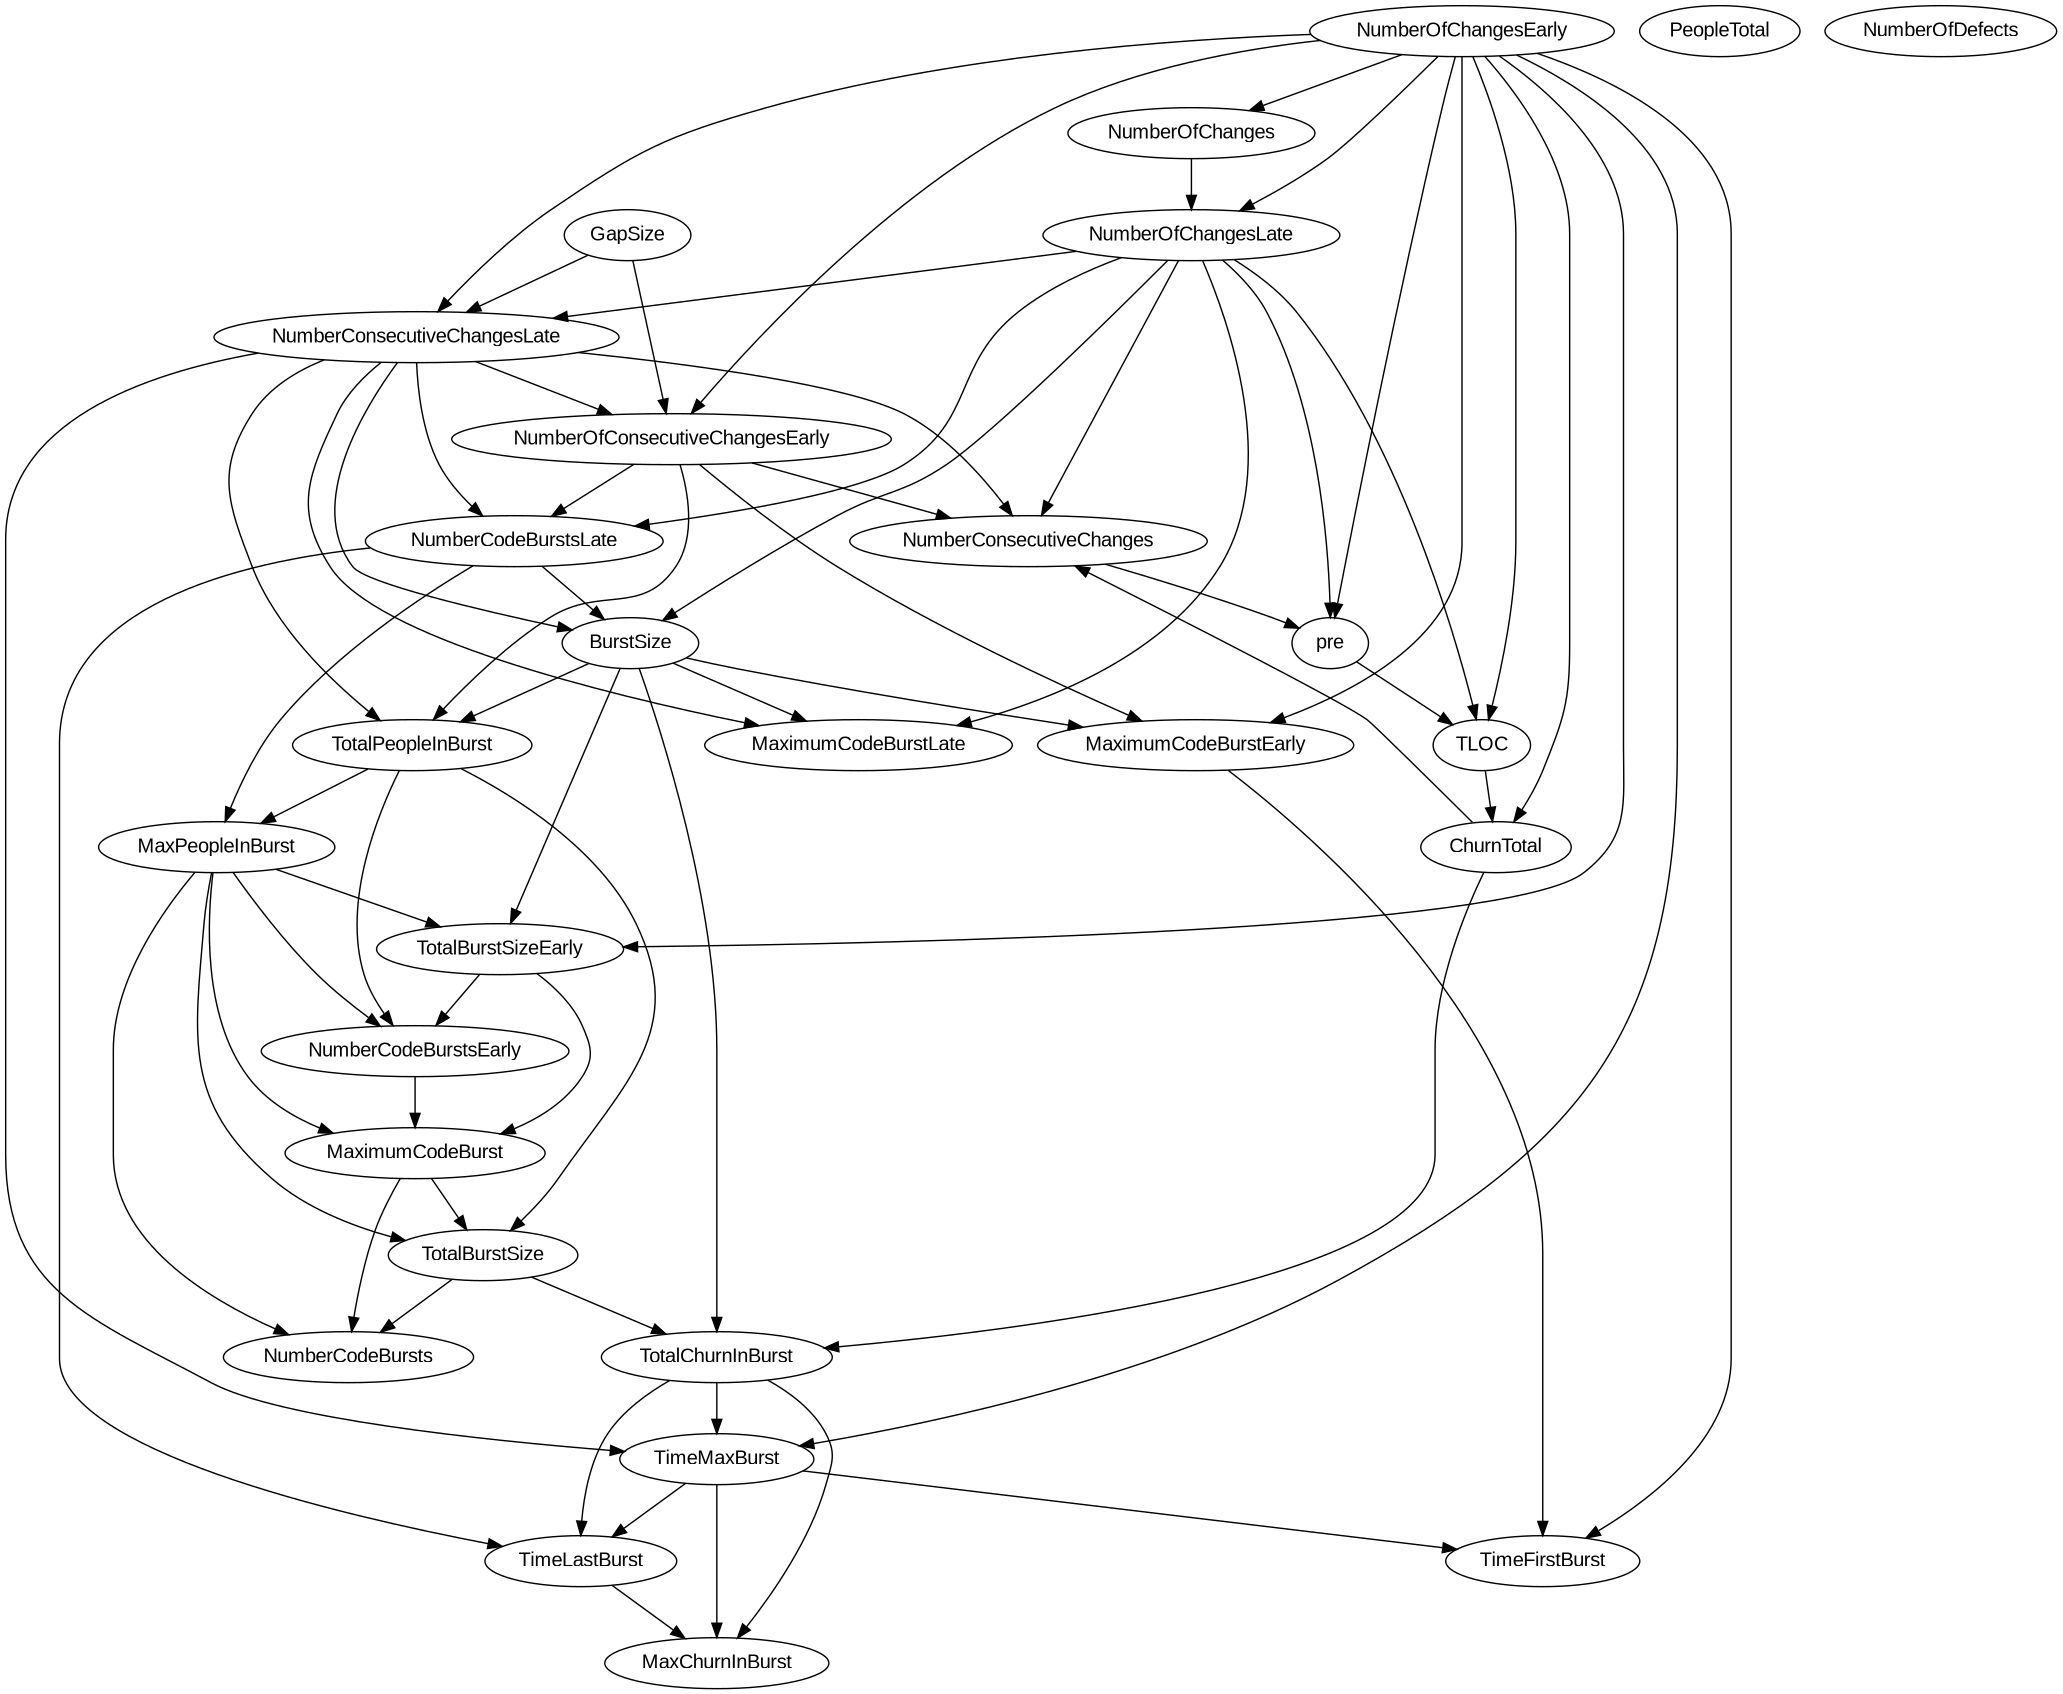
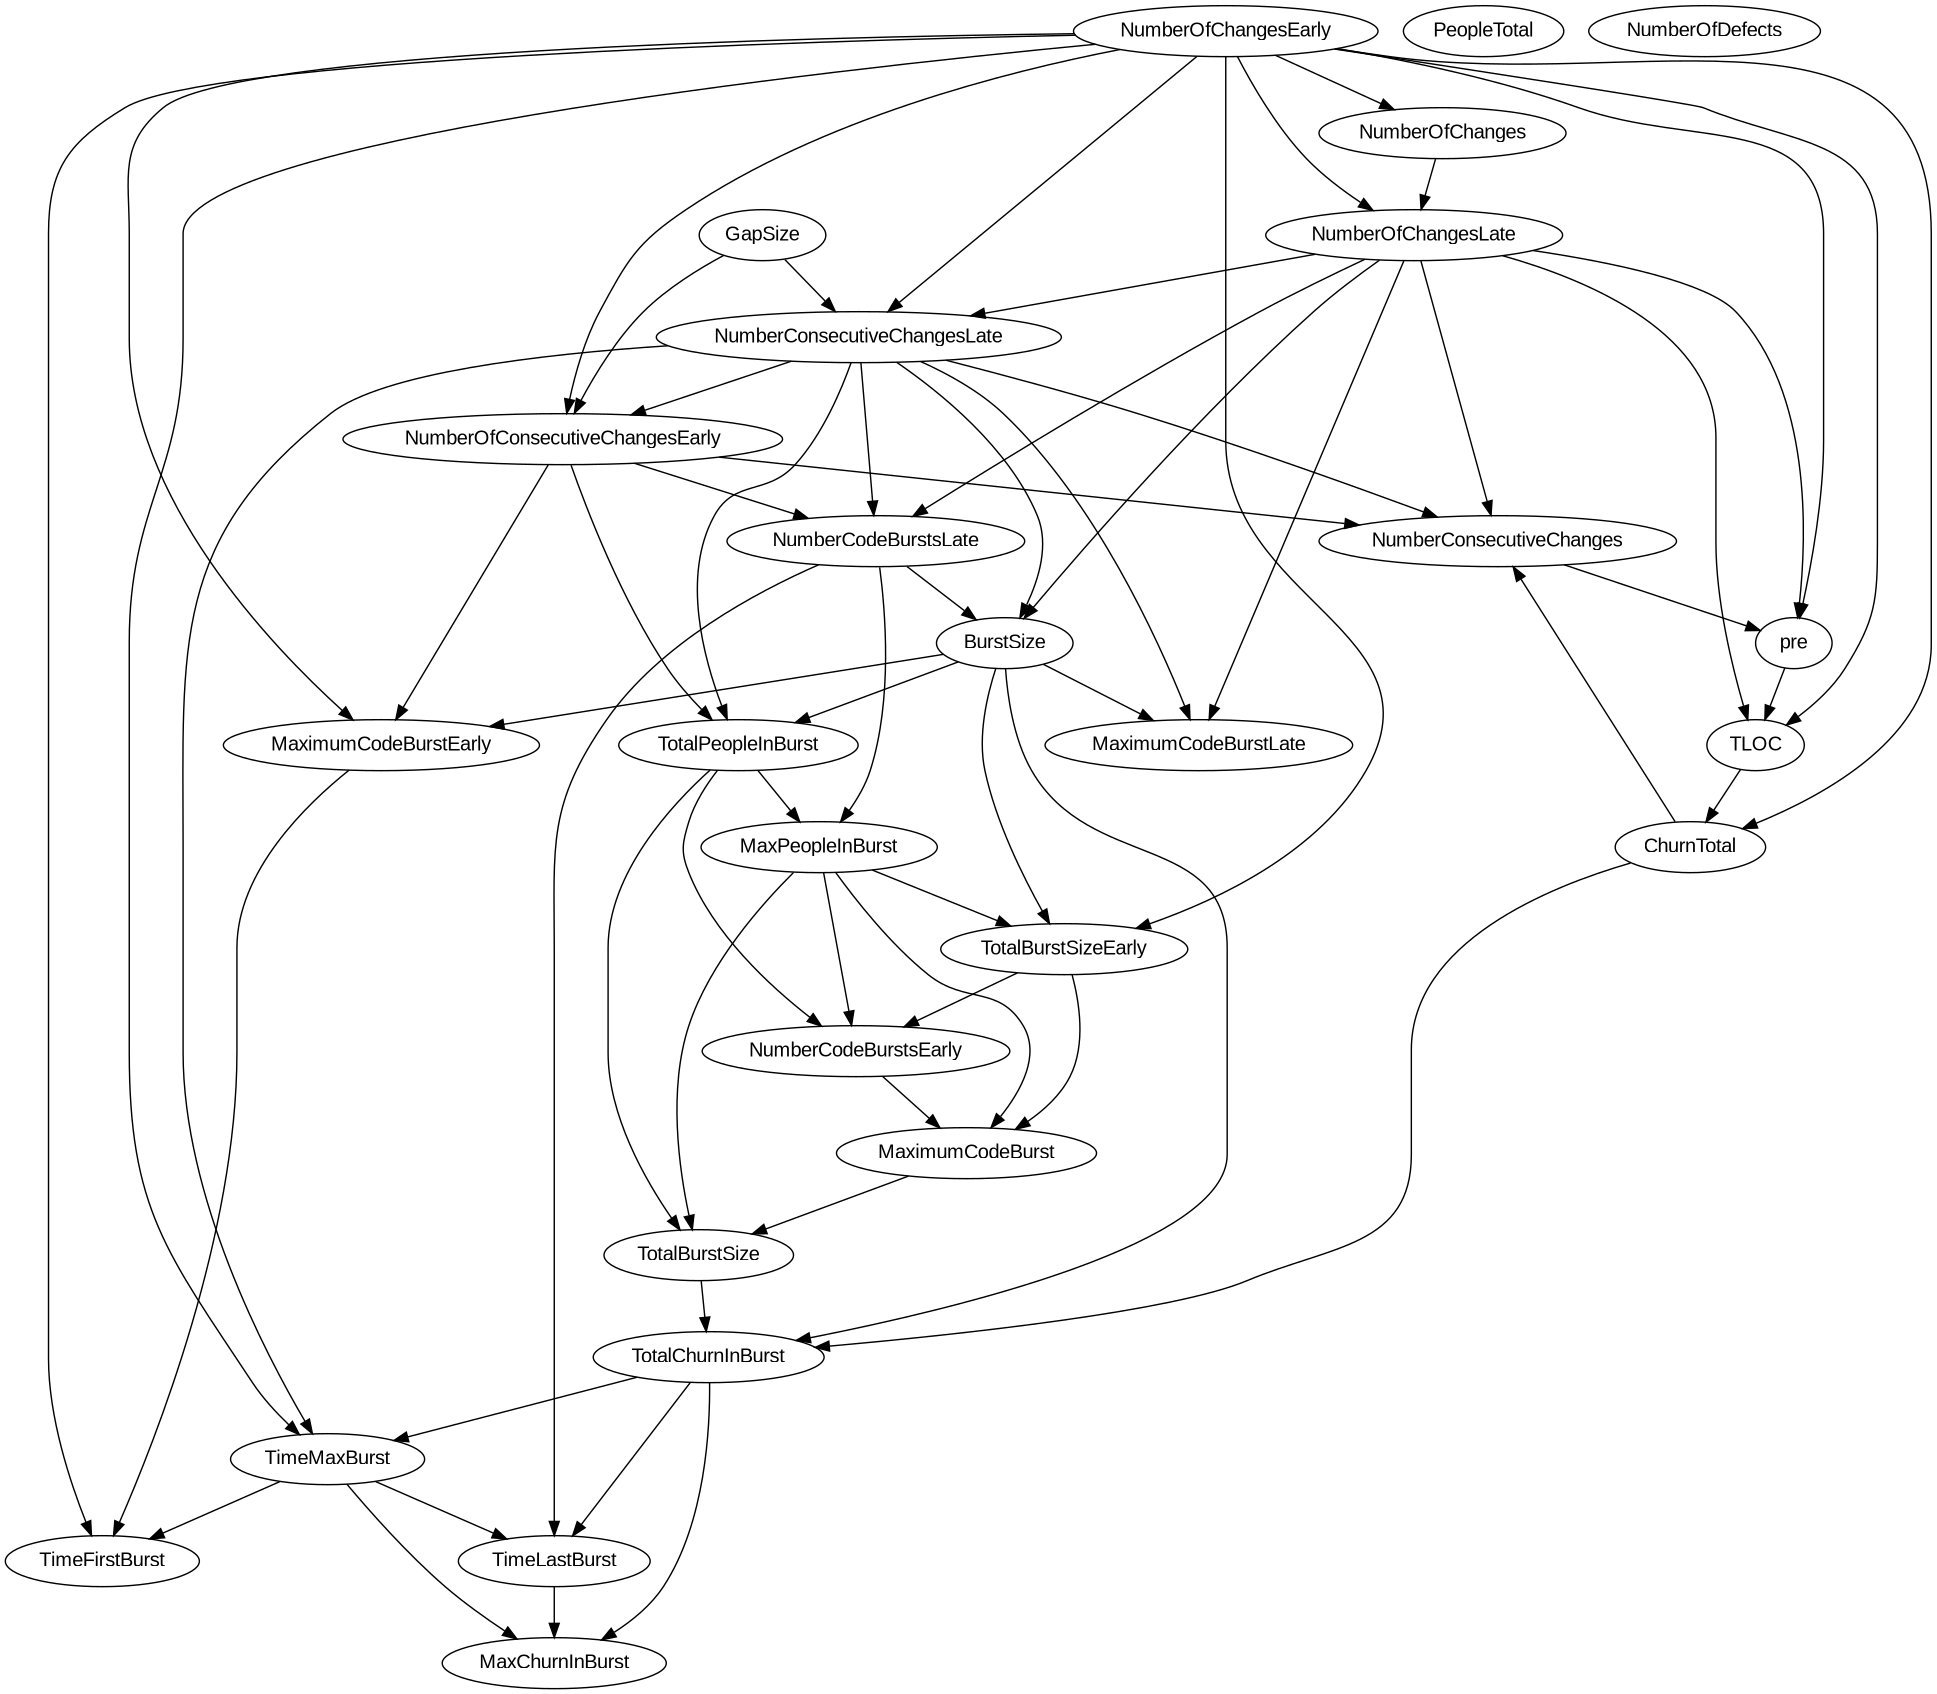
node "NumberCodeBursts": removed
